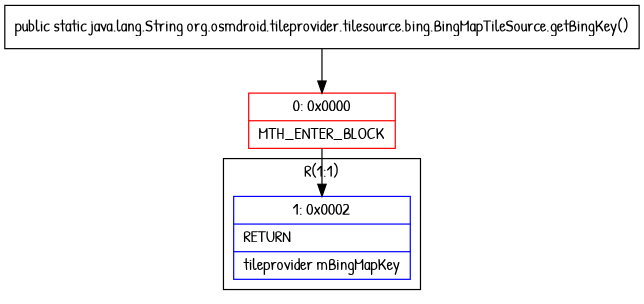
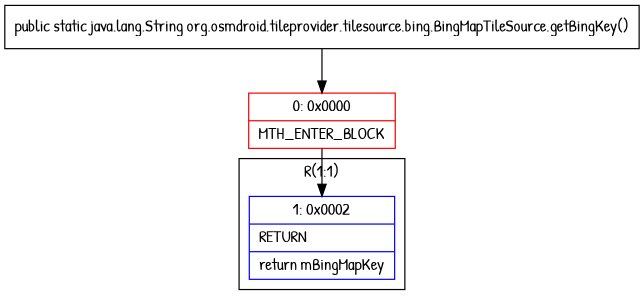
node "1: 0x0002": text "tileprovider mBingMapKey" -> "return mBingMapKey"
